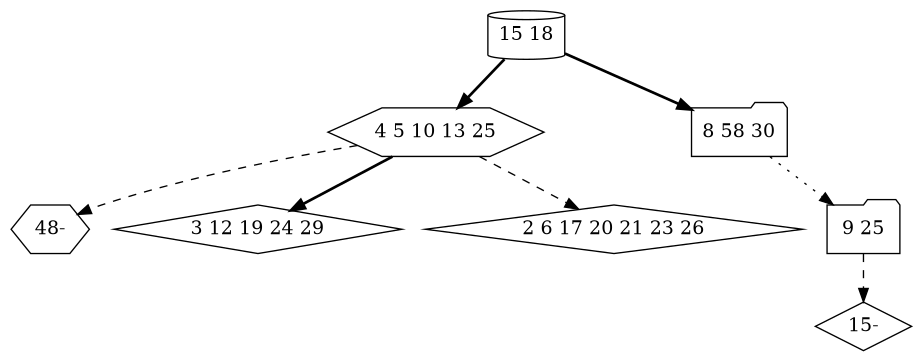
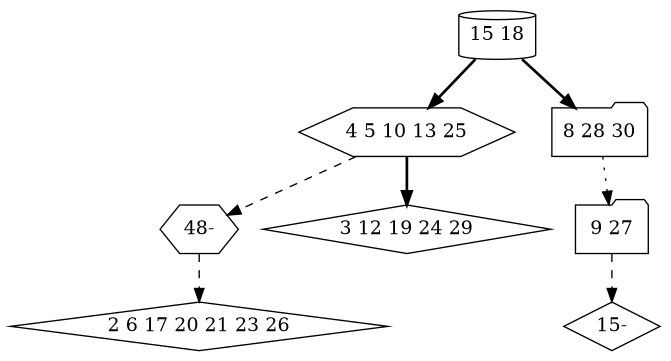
node "8 58 30": label "8 58 30" -> "8 28 30"
edge "4 5 10 13 25" -> "2 6 17 20 21 23 26": now "48-" -> "2 6 17 20 21 23 26"
node "9 25": label "9 25" -> "9 27"
